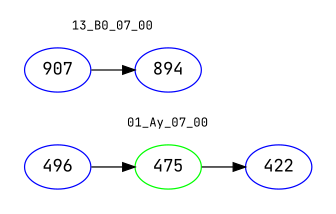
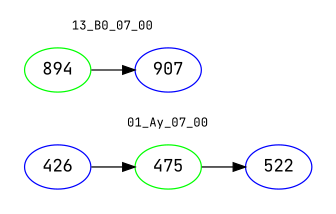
edge "907" -> "894": reversed
node "894": color blue -> green
node "496": label "496" -> "426"
node "422": label "422" -> "522"
